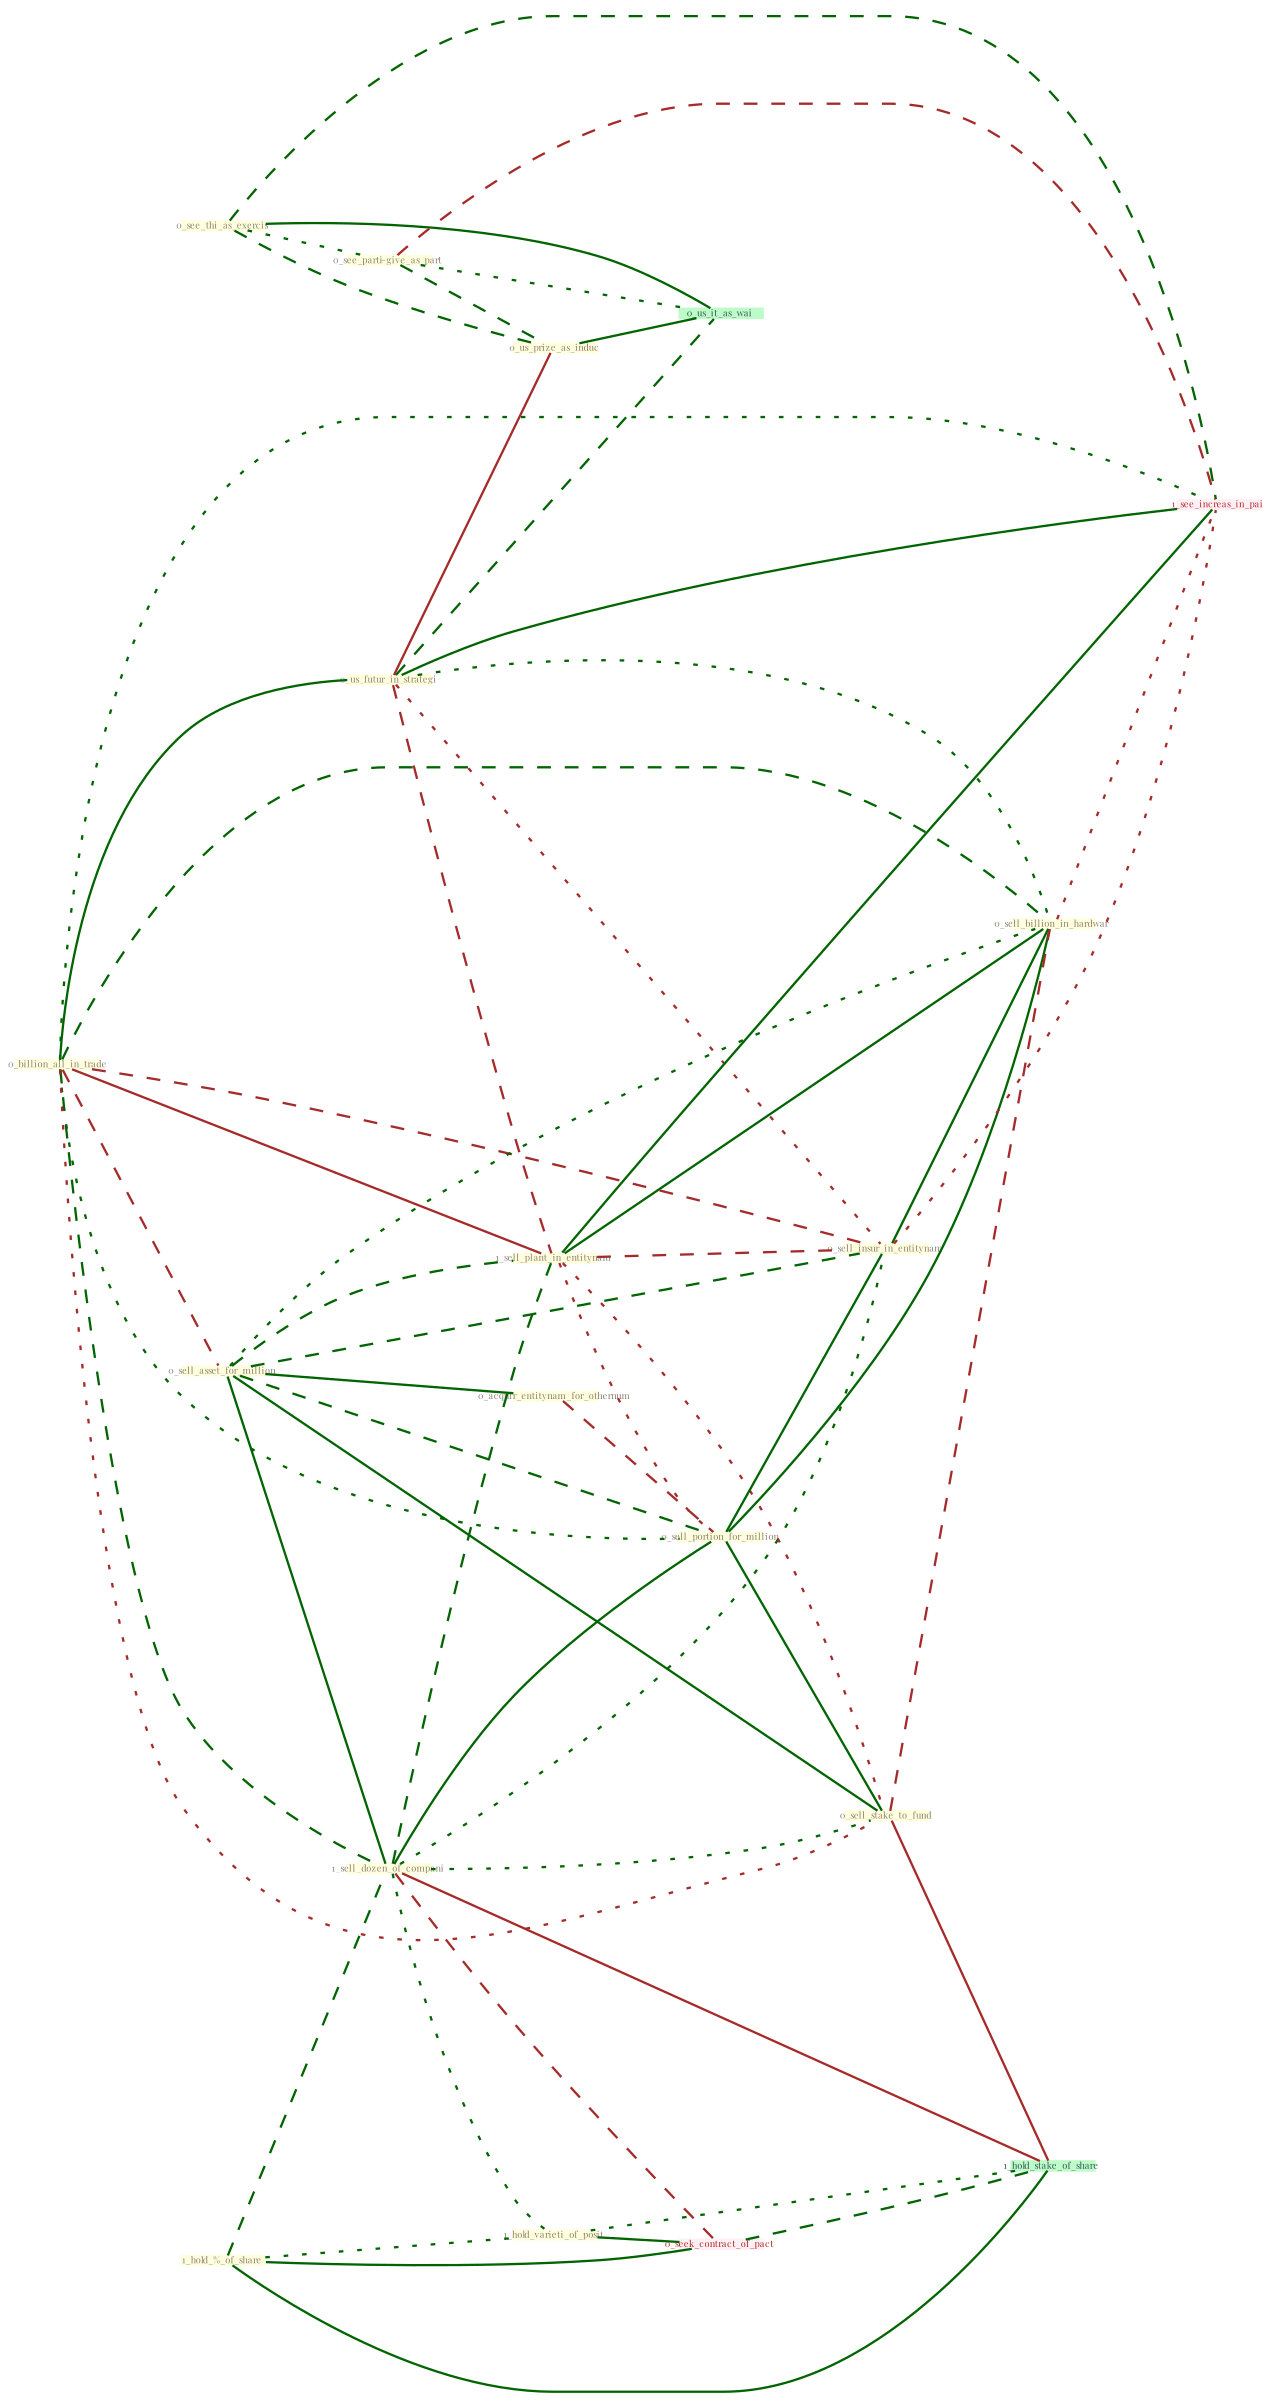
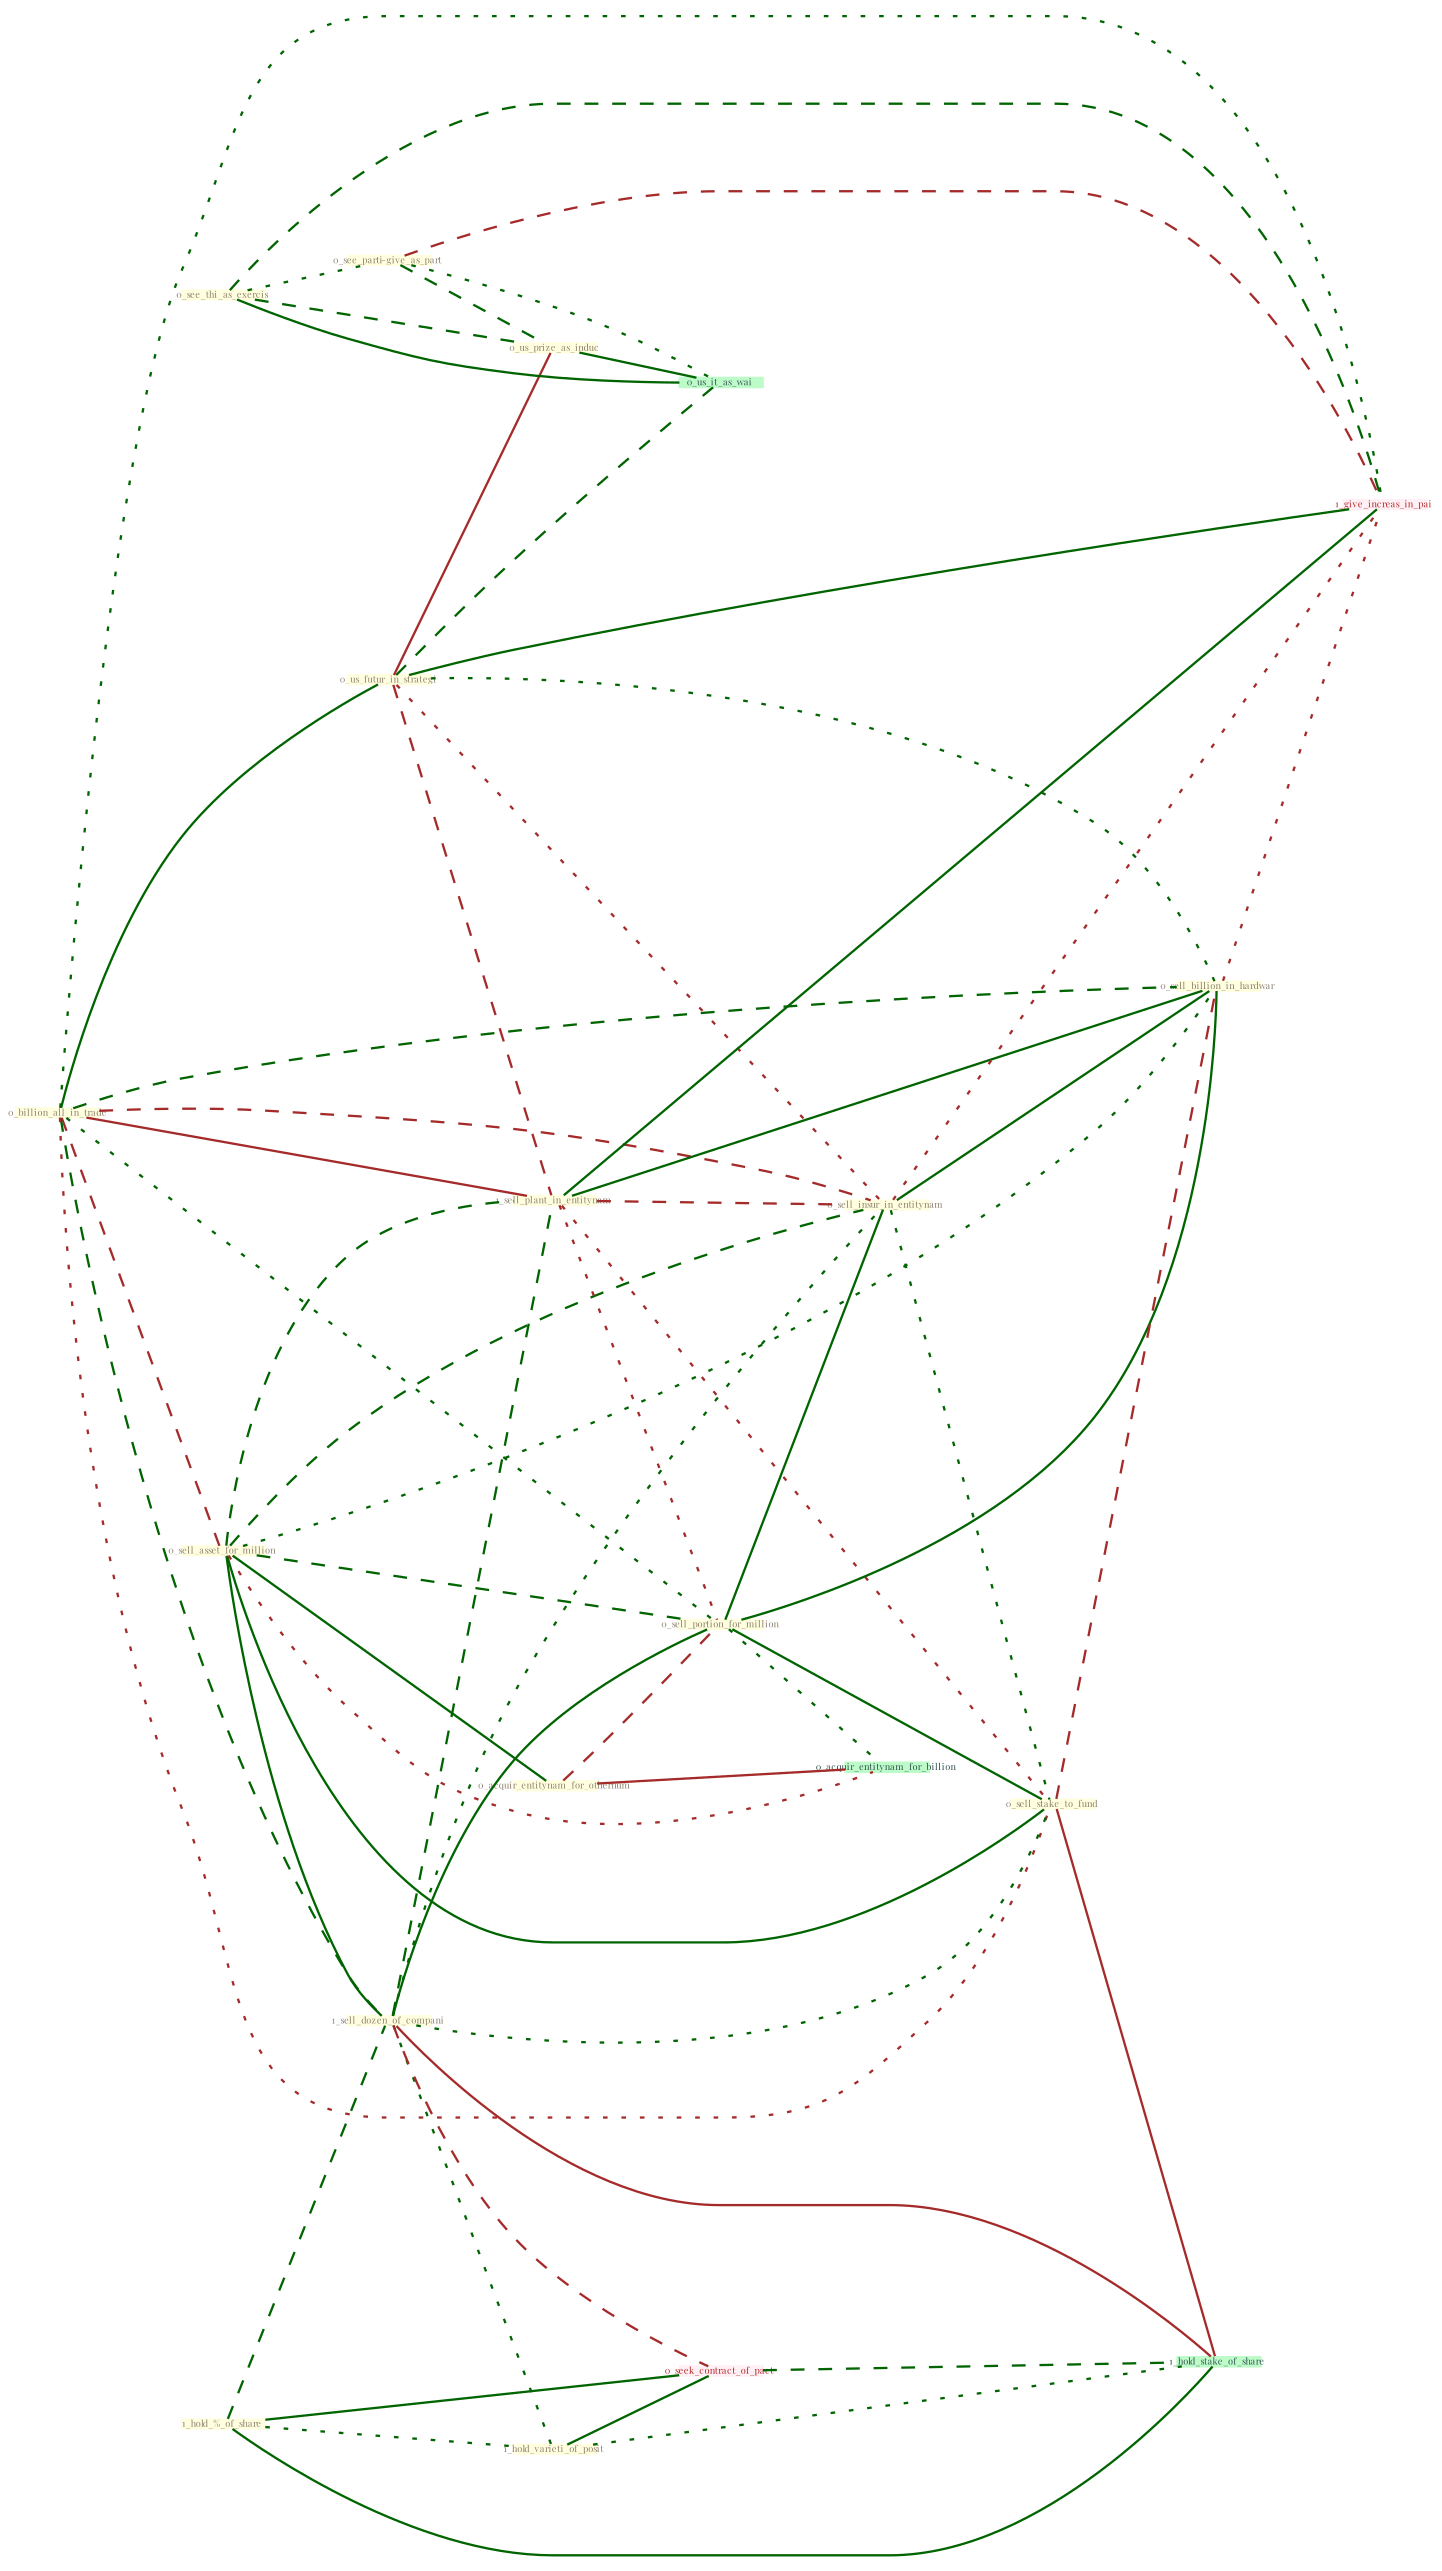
node "1_see_increas_in_pai": label "1_see_increas_in_pai" -> "1_give_increas_in_pai"
edge "0_sell_insur_in_entitynam" -- "0_sell_stake_to_fund": added
node "0_acquir_entitynam_for_billion": added
